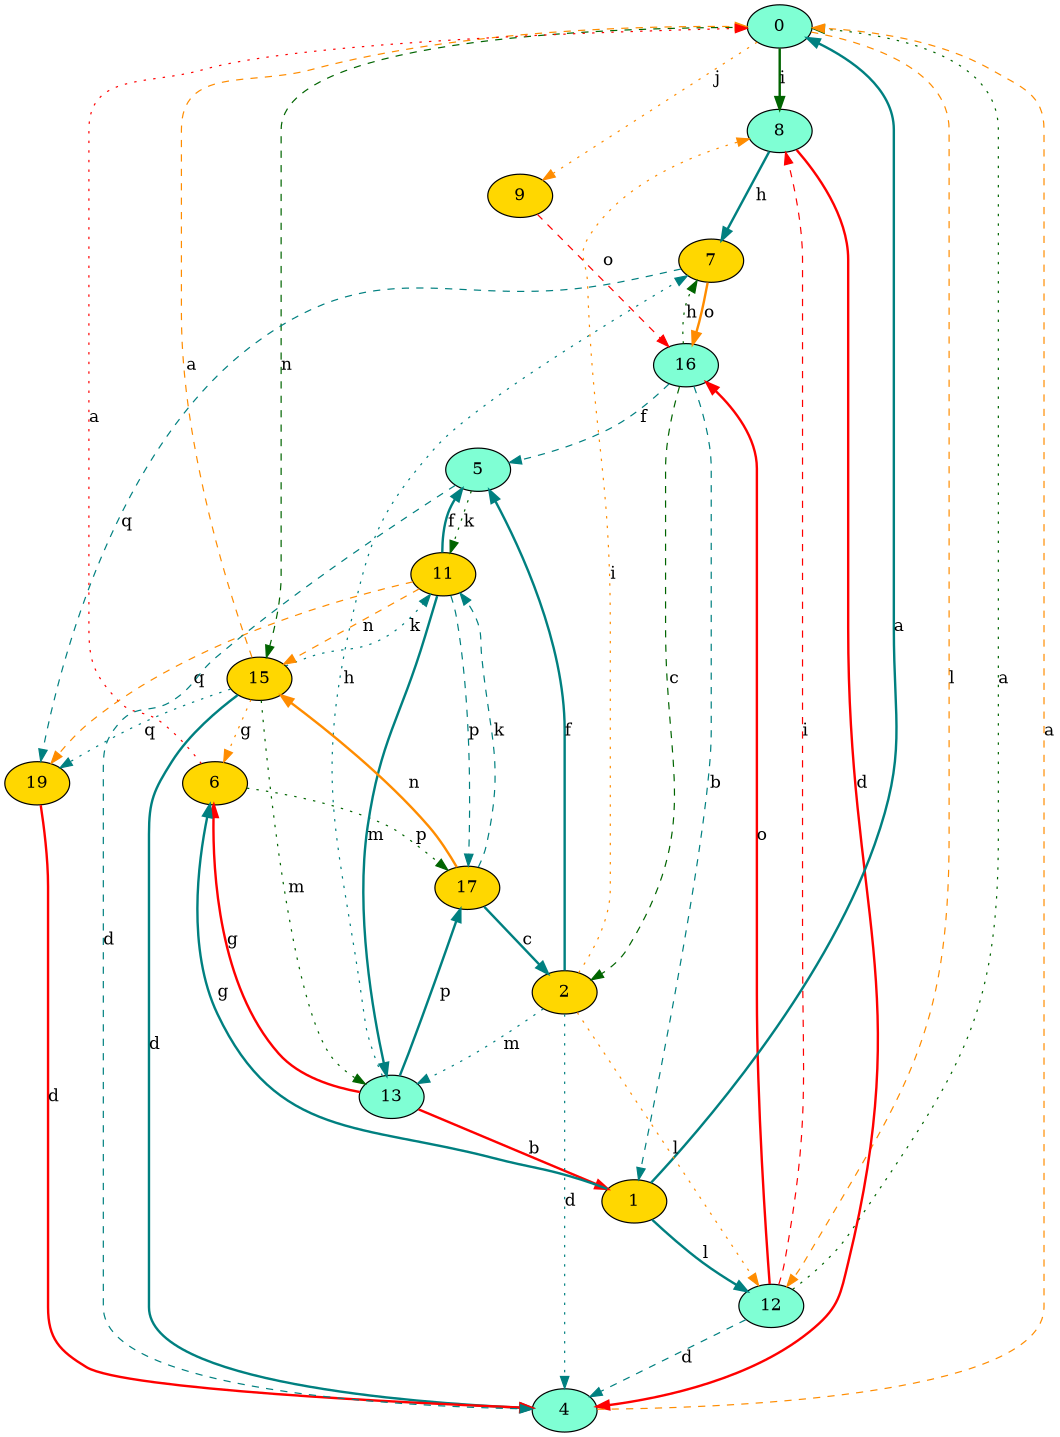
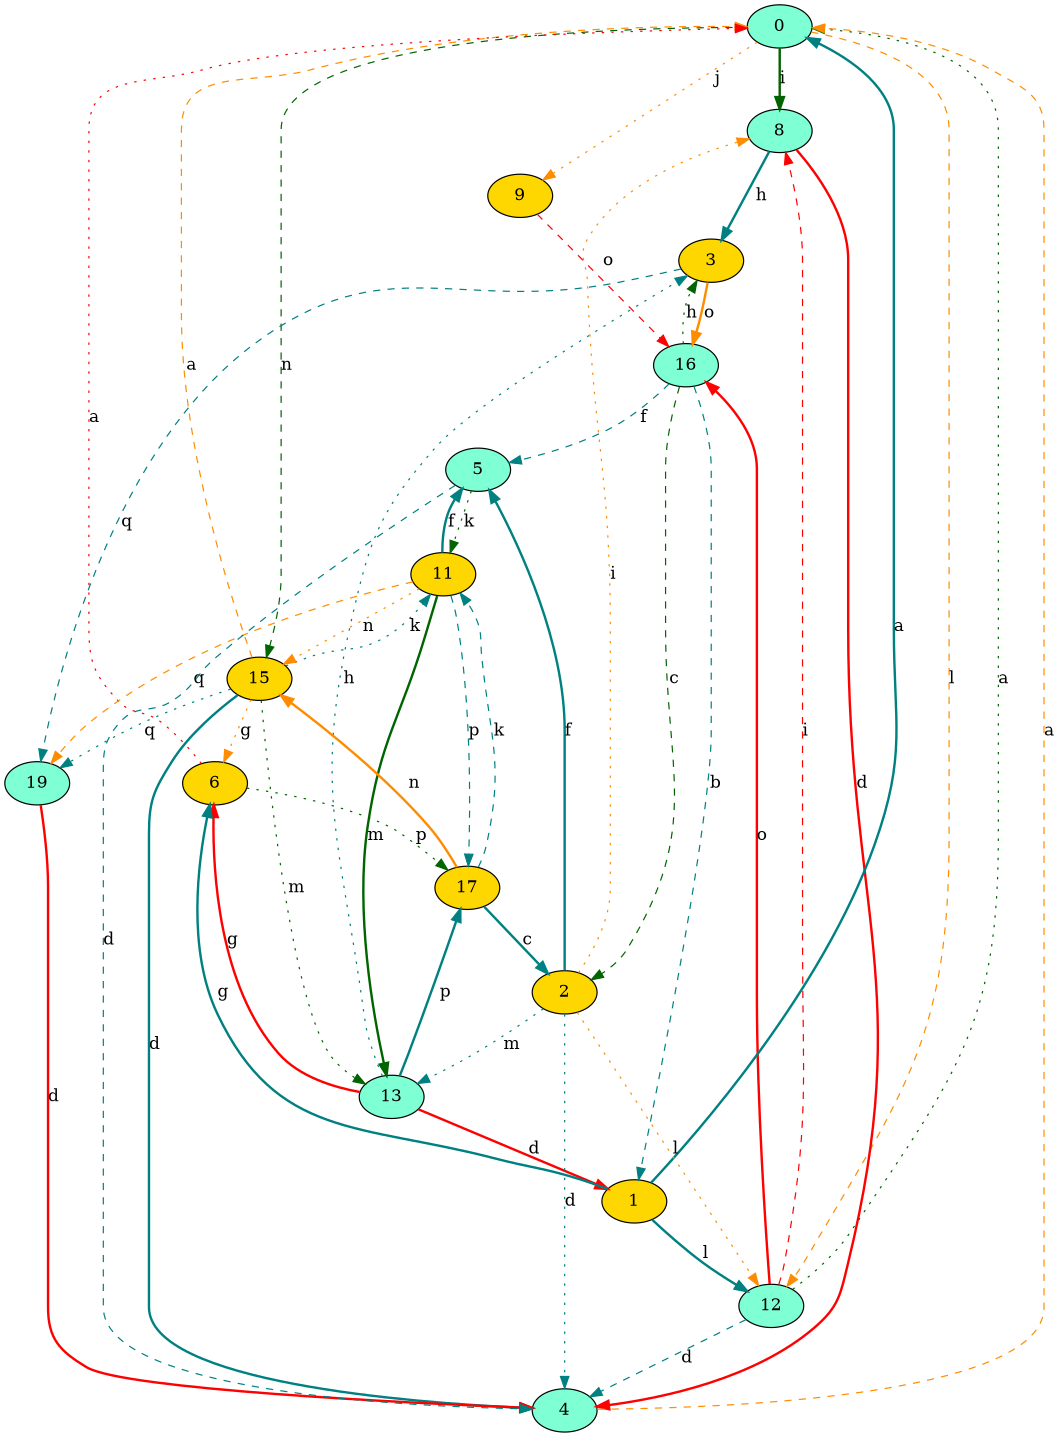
node "7": label "7" -> "3"
edge "11" -> "15": style dashed -> dotted
node "19": fillcolor gold -> aquamarine
edge "11" -> "13": color teal -> darkgreen
edge "13" -> "1": label "b" -> "d"
